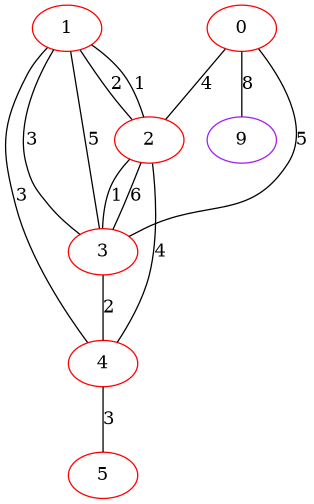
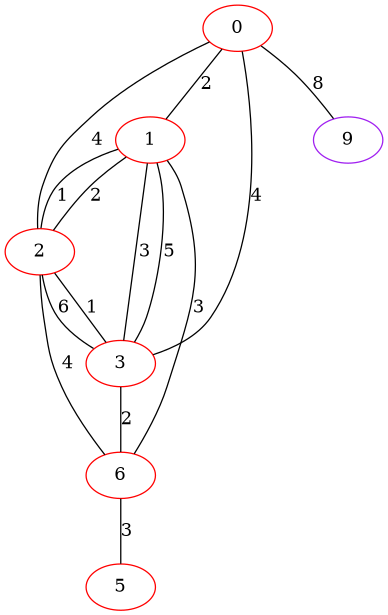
edge "0" -- "1": added, label "2"
edge "0" -- "3": label "5" -> "4"
node "4": label "4" -> "6"
